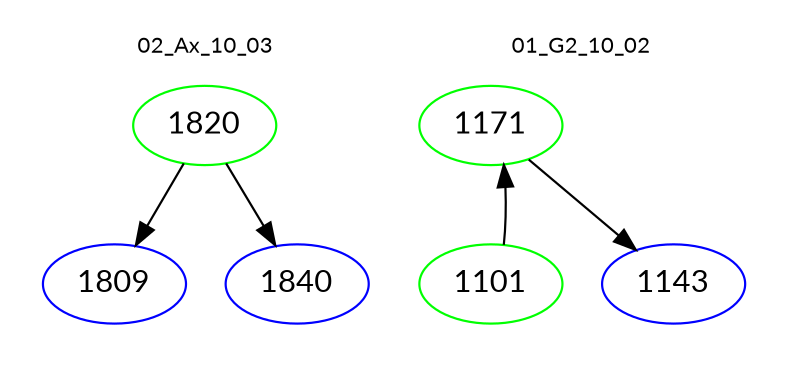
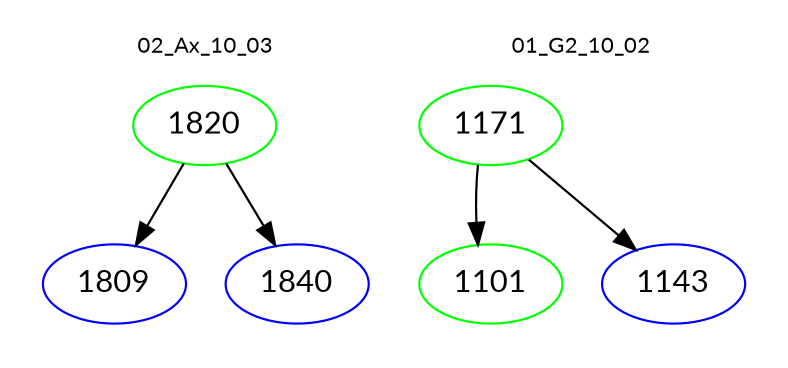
edge "1101" -> "1171": reversed
